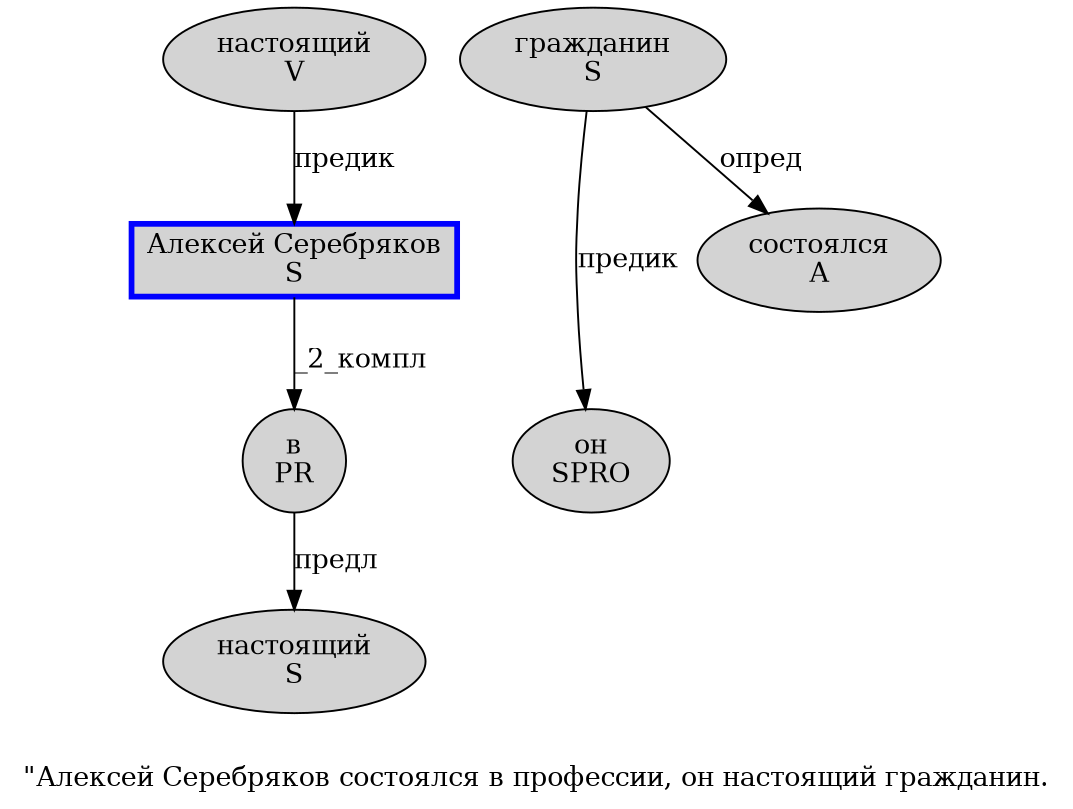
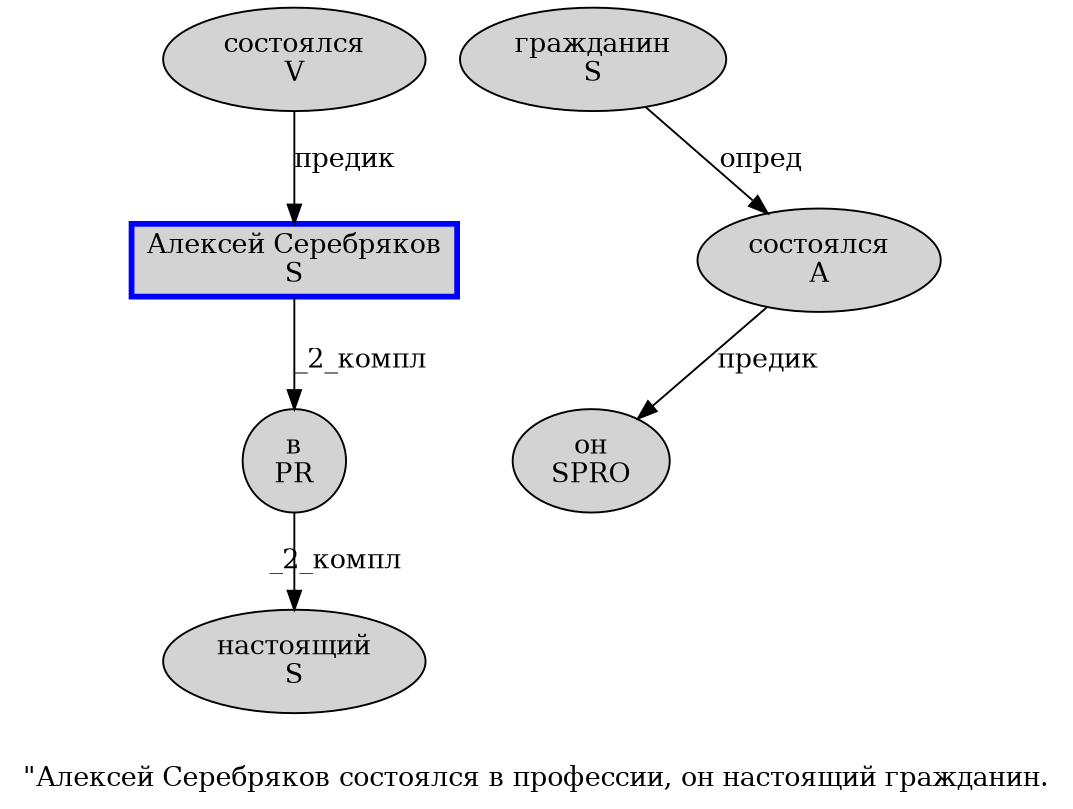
node "настоящий V": label "настоящий V" -> "состоялся V"
edge "гражданин S" -> "он SPRO": now "состоялся A" -> "он SPRO"
edge "в PR" -> "настоящий S": label "предл" -> "_2_компл"
